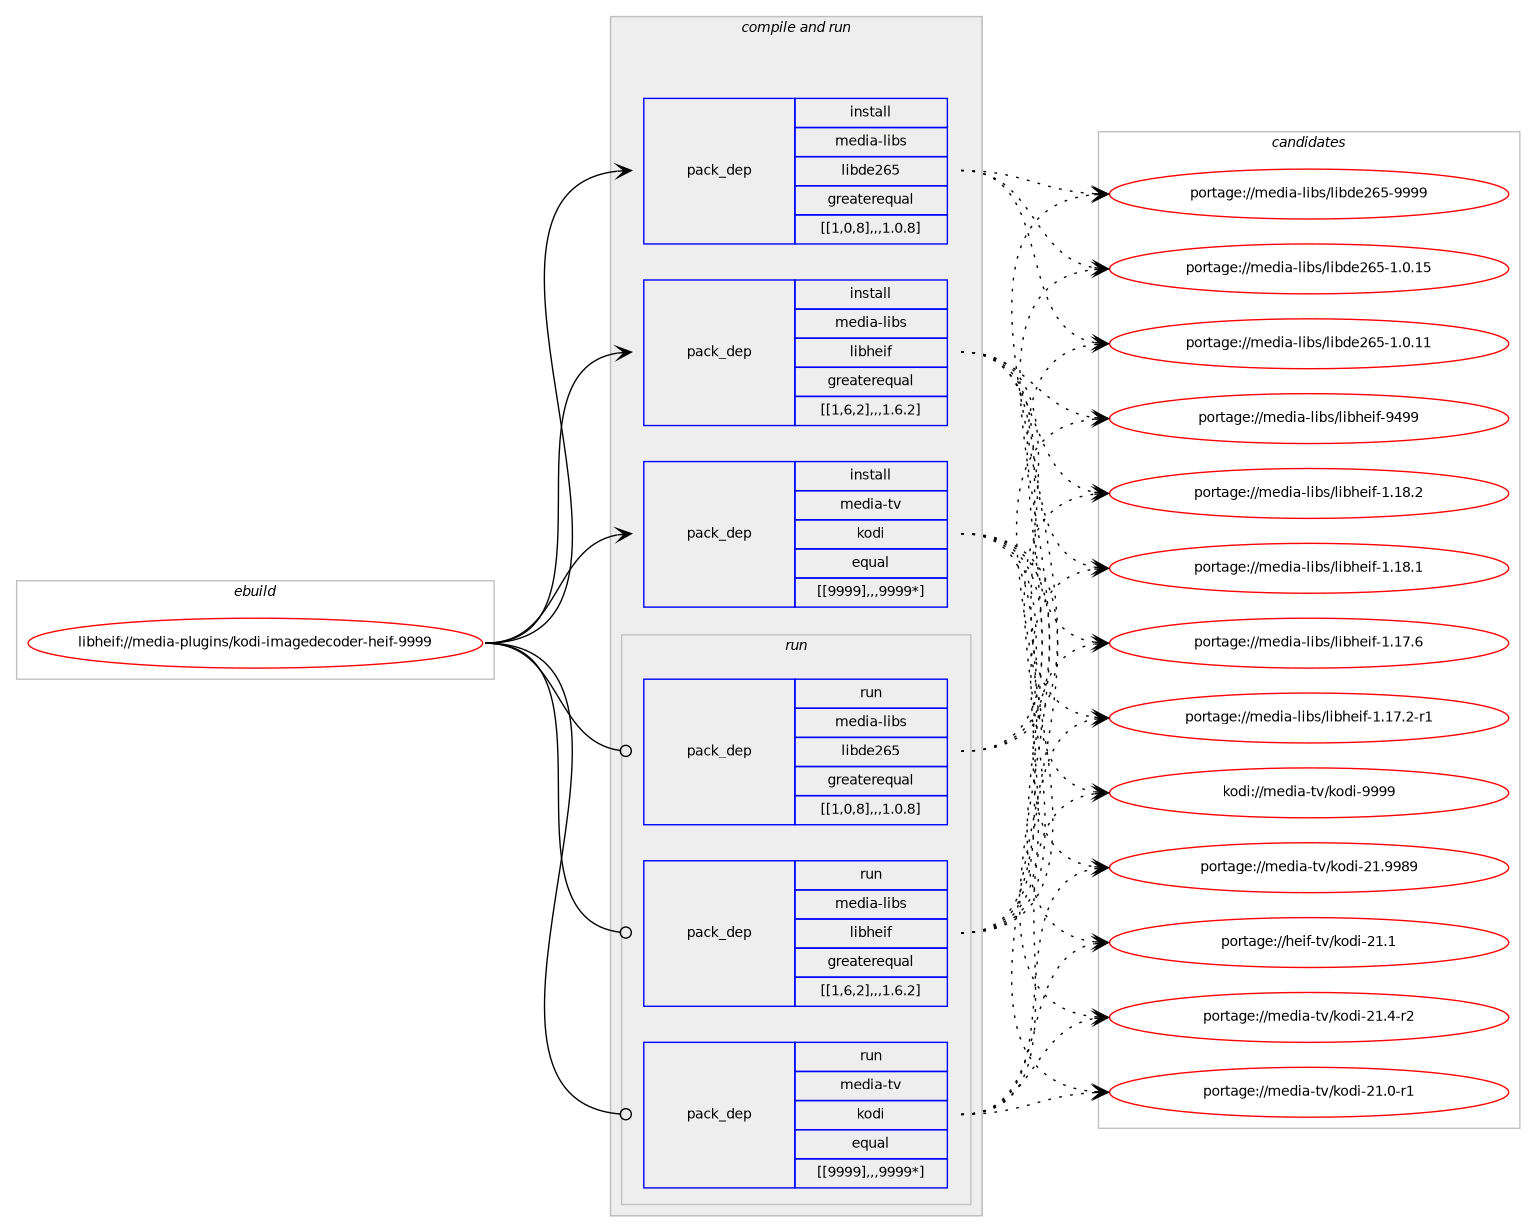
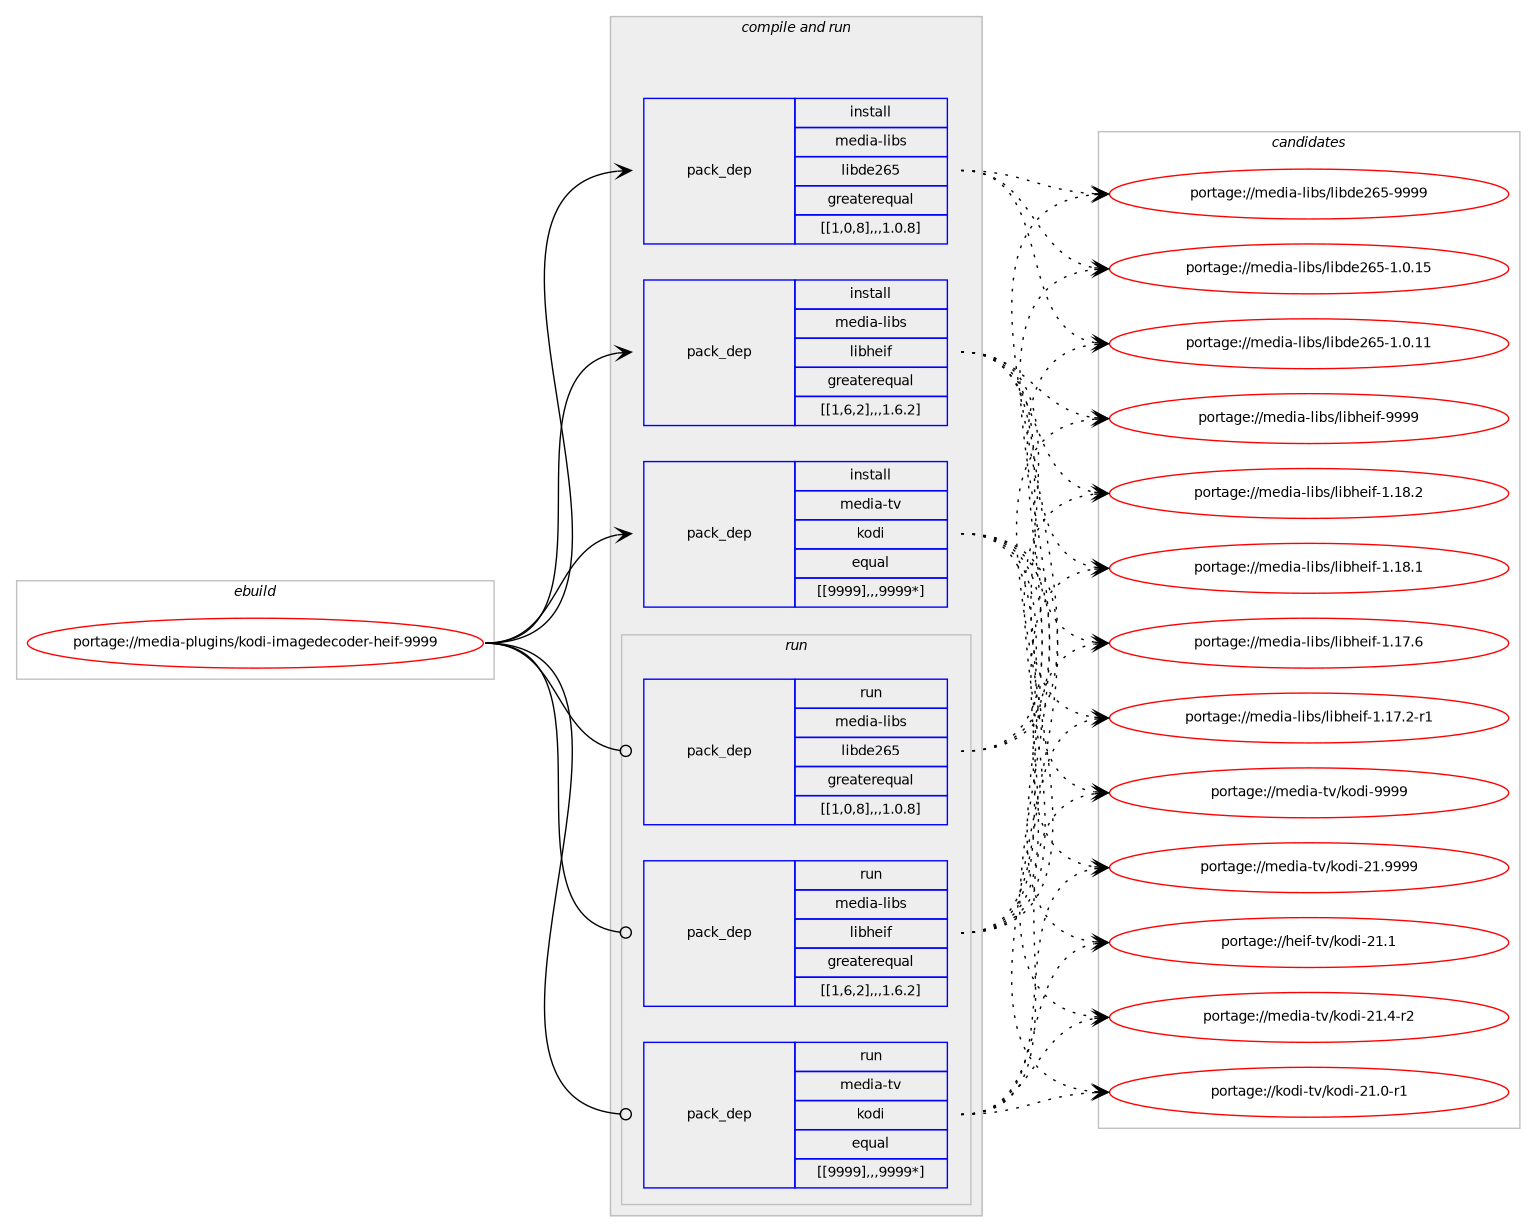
node "portage://media-libs/libheif-9499": label "portage://media-libs/libheif-9499" -> "portage://media-libs/libheif-9999"
node "libheif://media-plugins/kodi-imagedecoder-heif-9999": label "libheif://media-plugins/kodi-imagedecoder-heif-9999" -> "portage://media-plugins/kodi-imagedecoder-heif-9999"
node "kodi://media-tv/kodi-9999": label "kodi://media-tv/kodi-9999" -> "portage://media-tv/kodi-9999"
node "portage://media-tv/kodi-21.9989": label "portage://media-tv/kodi-21.9989" -> "portage://media-tv/kodi-21.9999"
node "portage://media-tv/kodi-21.0-r1": label "portage://media-tv/kodi-21.0-r1" -> "portage://kodi-tv/kodi-21.0-r1"
